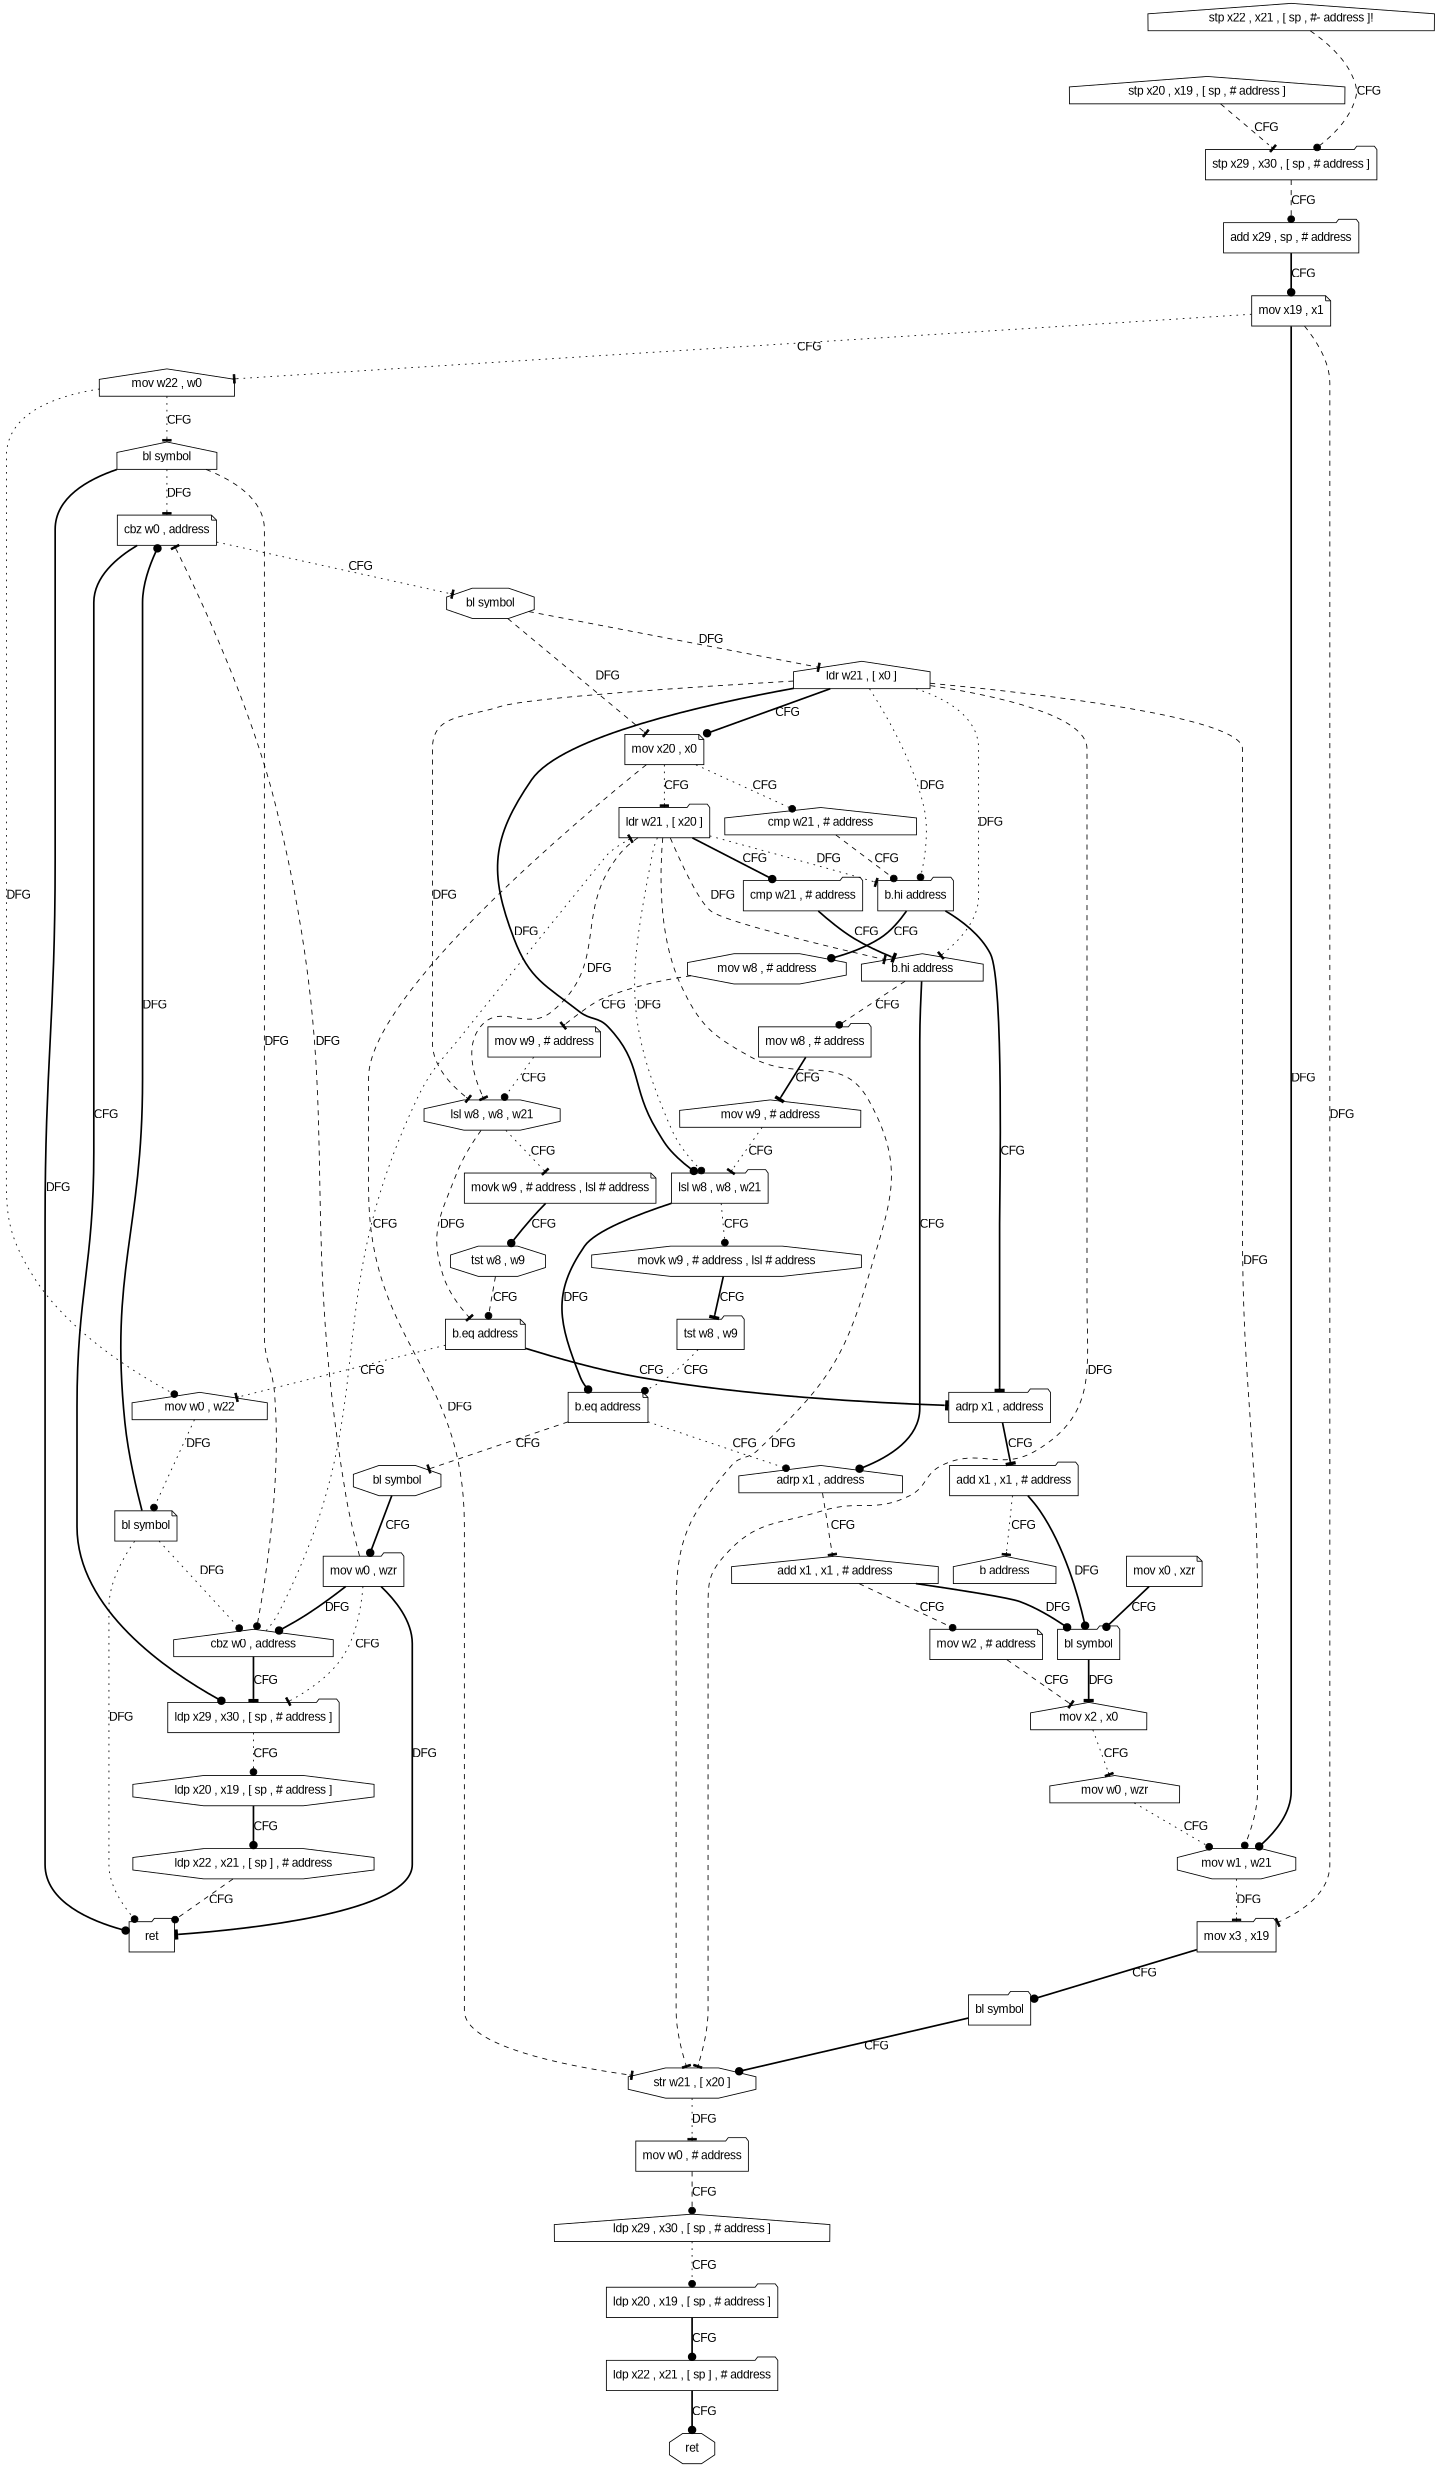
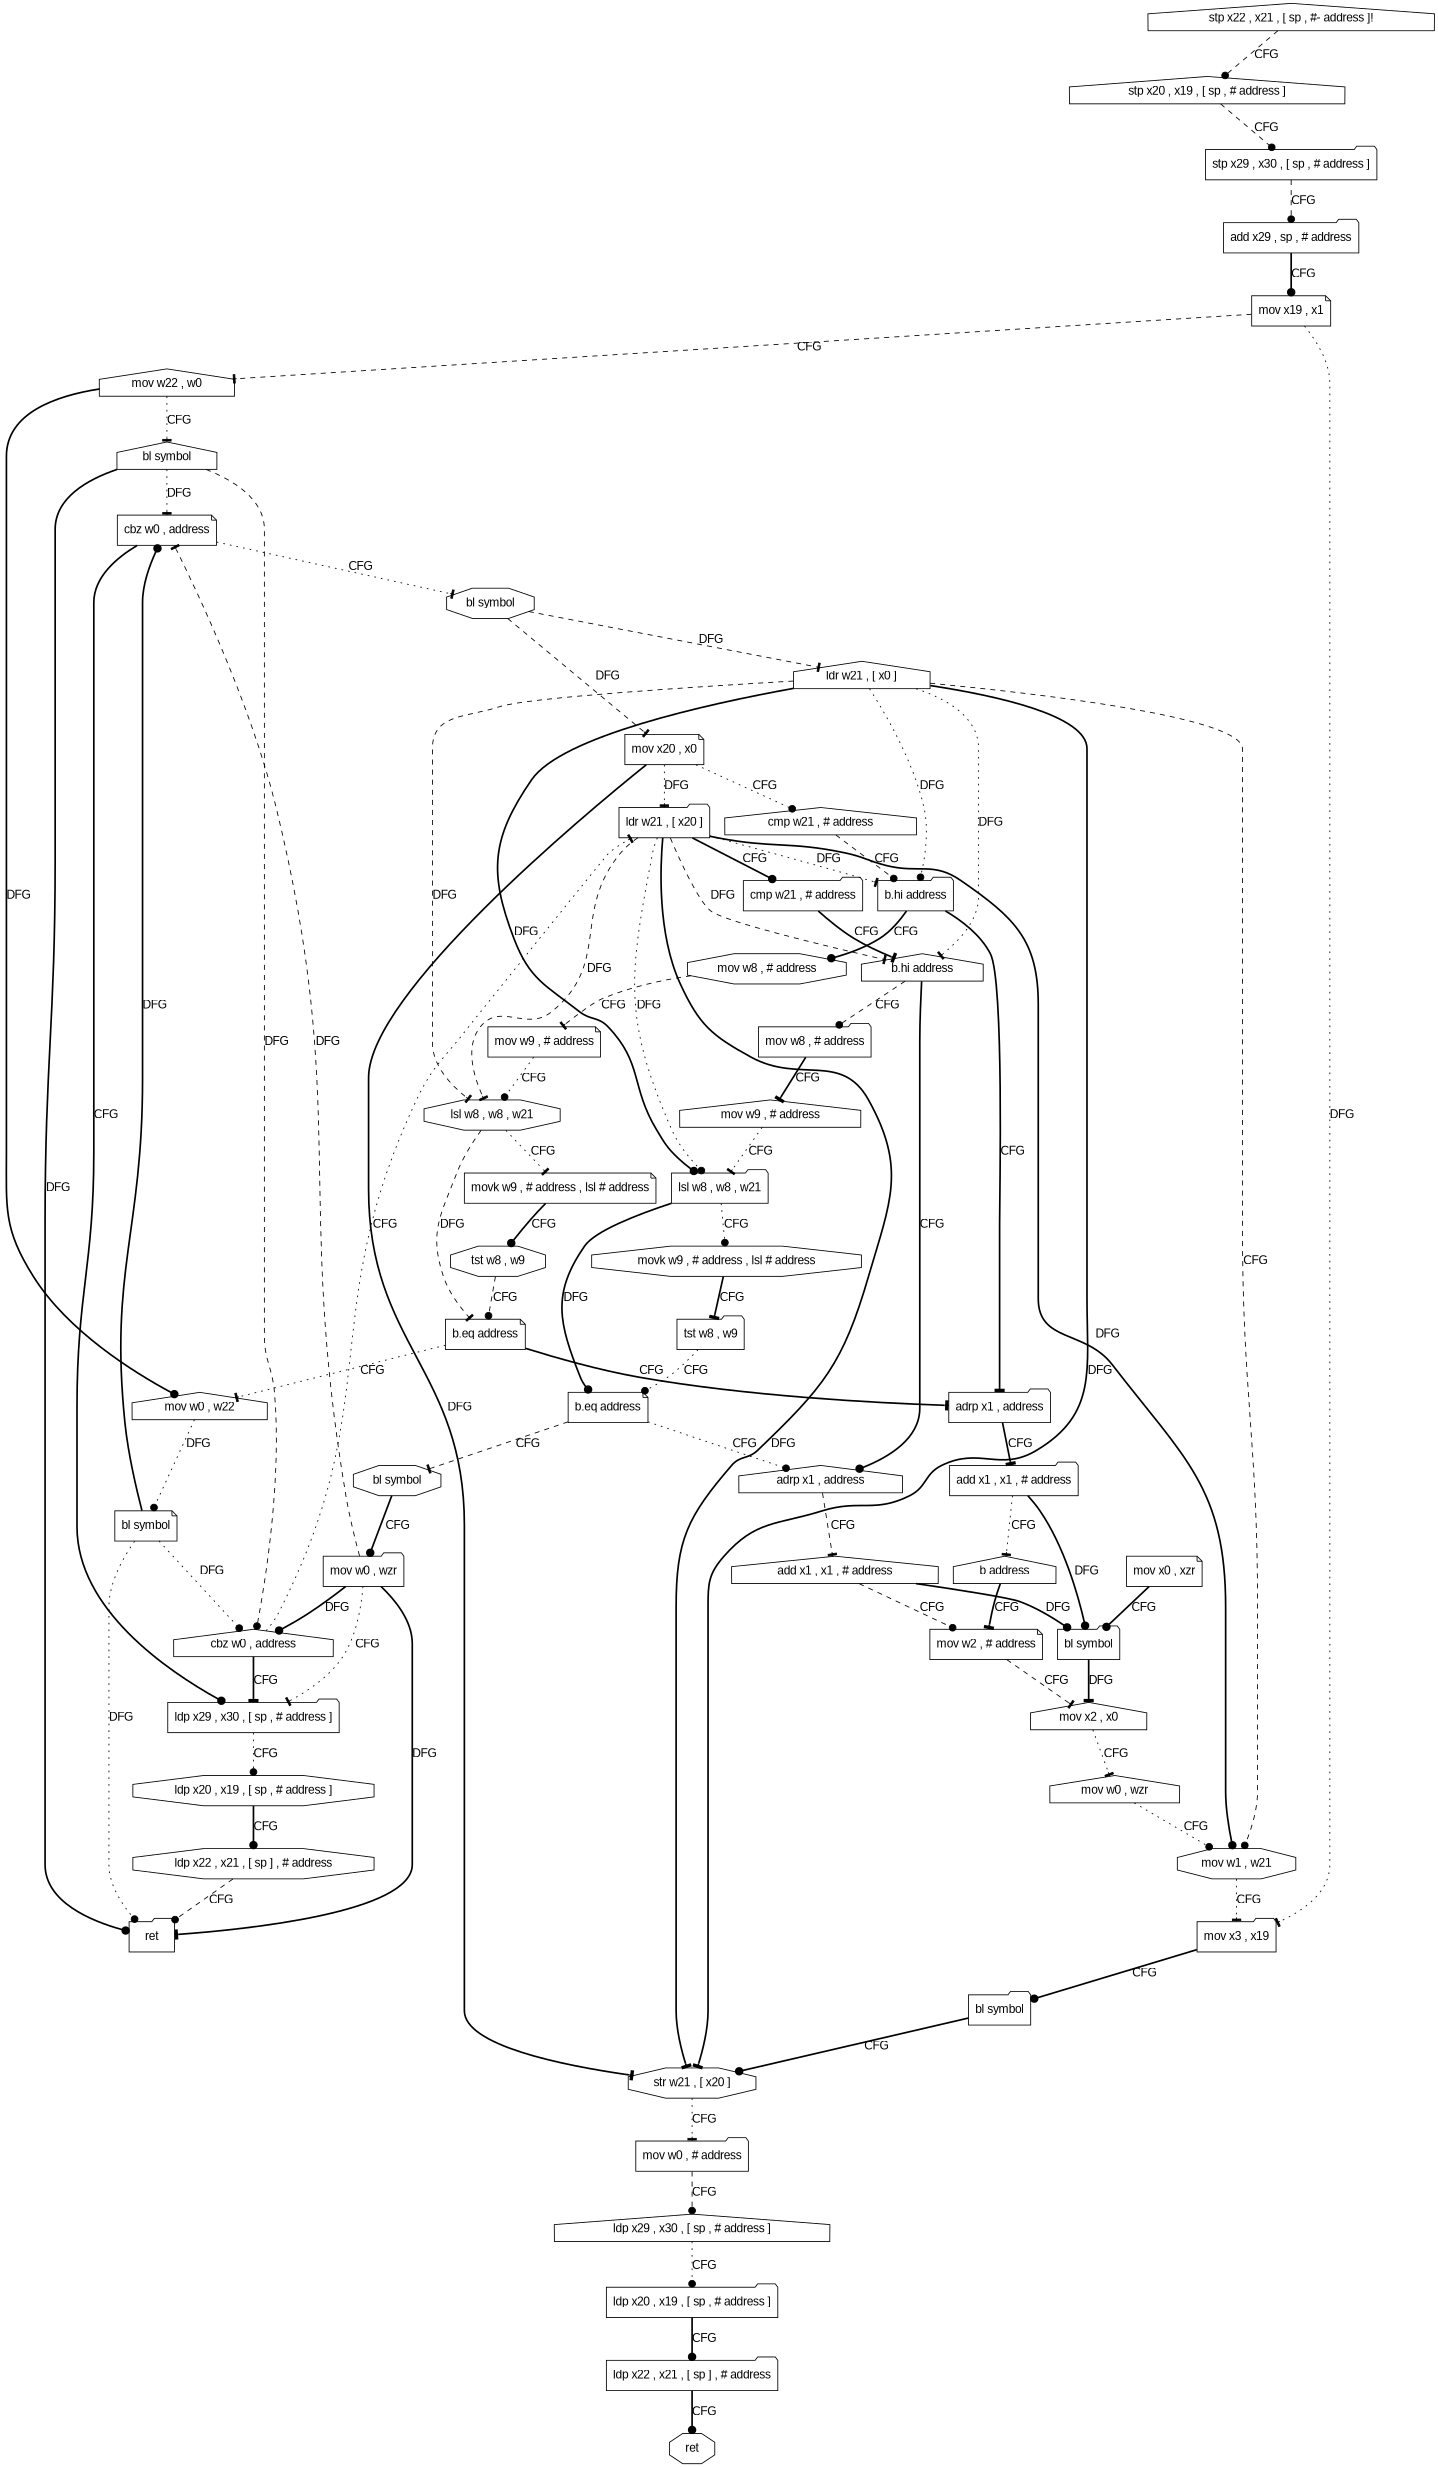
edge "stp x22 , x21 , [ sp , #- address ]!" -> "stp x29 , x30 , [ sp , # address ]": now "stp x22 , x21 , [ sp , #- address ]!" -> "stp x20 , x19 , [ sp , # address ]"
edge "stp x20 , x19 , [ sp , # address ]" -> "stp x29 , x30 , [ sp , # address ]": arrowhead tee -> dot
edge "mov x19 , x1" -> "mov w22 , w0": style dotted -> dashed
edge "ldr w21 , [ x0 ]" -> "mov x20 , x0": removed, label "CFG"
edge "mov x20 , x0" -> "ldr w21 , [ x20 ]": label "CFG" -> "DFG"
edge "mov w22 , w0" -> "mov w0 , w22": style dotted -> bold
edge "mov x19 , x1" -> "mov w1 , w21": now "ldr w21 , [ x20 ]" -> "mov w1 , w21"
edge "mov x19 , x1" -> "mov x3 , x19": style dashed -> dotted
edge "ldr w21 , [ x0 ]" -> "mov w1 , w21": label "DFG" -> "CFG"
edge "ldr w21 , [ x20 ]" -> "str w21 , [ x20 ]": style dashed -> bold
edge "mov x20 , x0" -> "str w21 , [ x20 ]": style dashed -> bold
edge "ldr w21 , [ x0 ]" -> "str w21 , [ x20 ]": style dashed -> bold
edge "b address" -> "mov w2 , # address": added, label "CFG"
edge "mov w1 , w21" -> "mov x3 , x19": label "DFG" -> "CFG"
edge "str w21 , [ x20 ]" -> "mov w0 , # address": label "DFG" -> "CFG"
